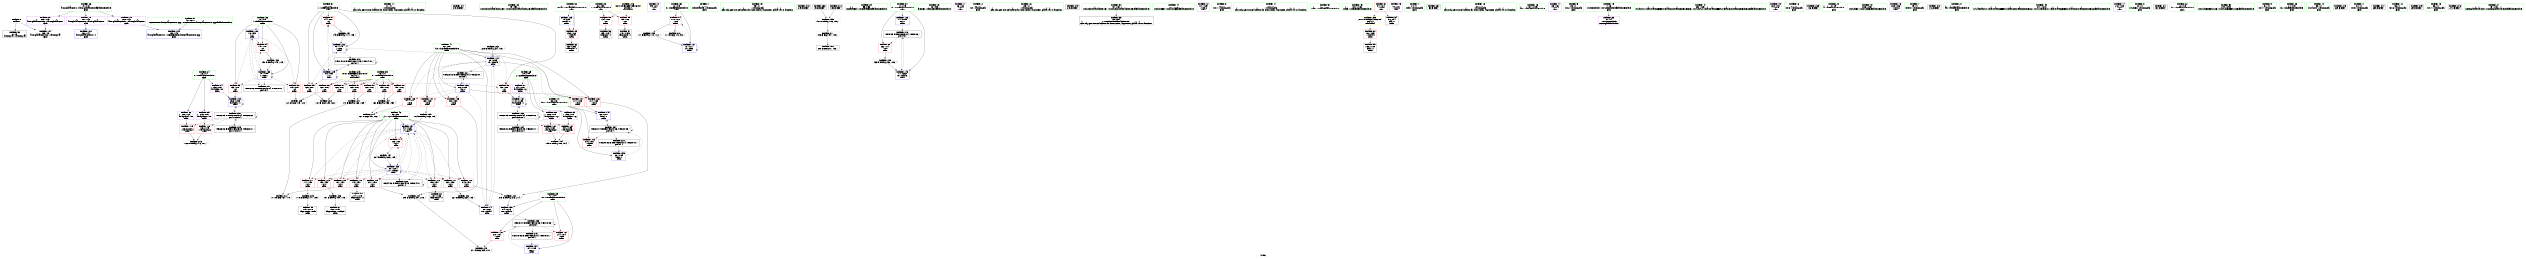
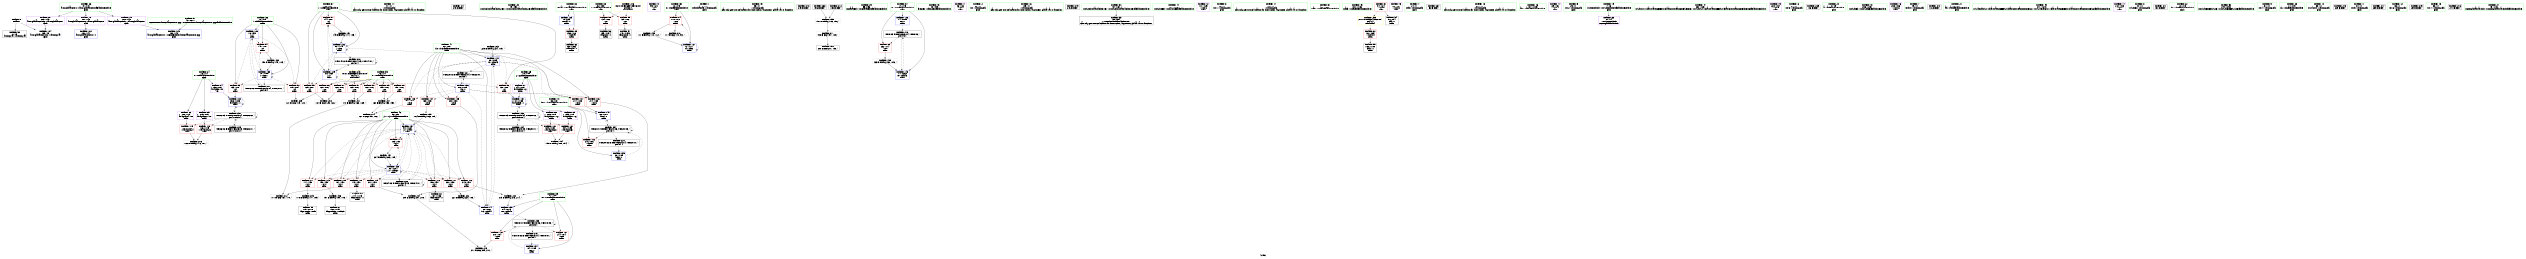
node "NodeID: 64": text "main" -> "var"
